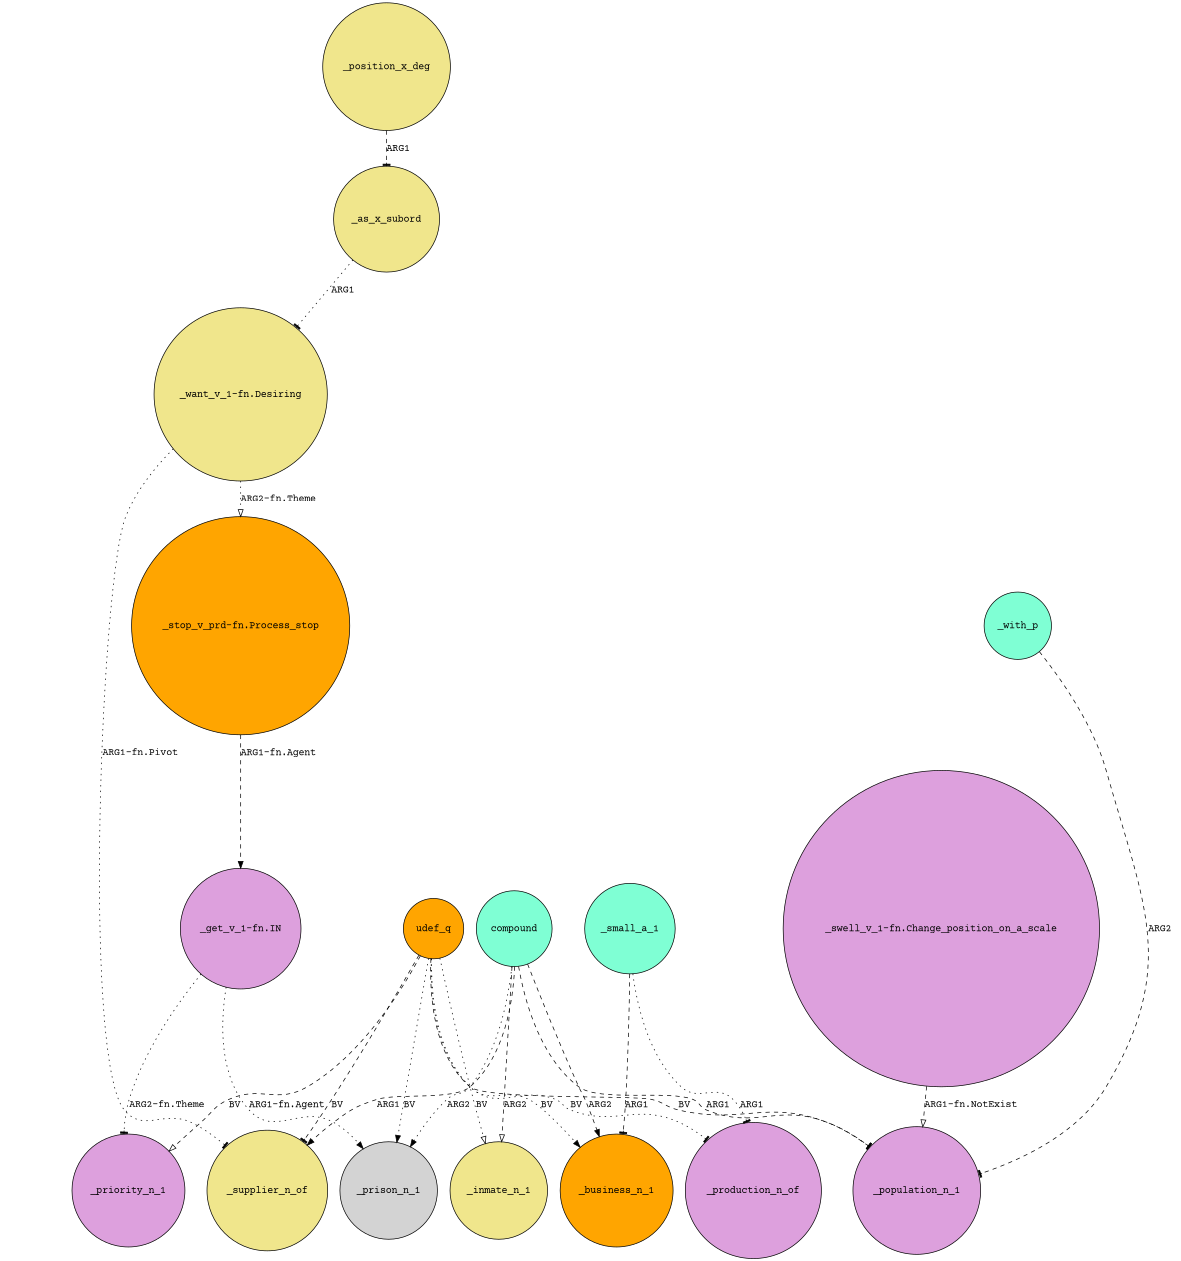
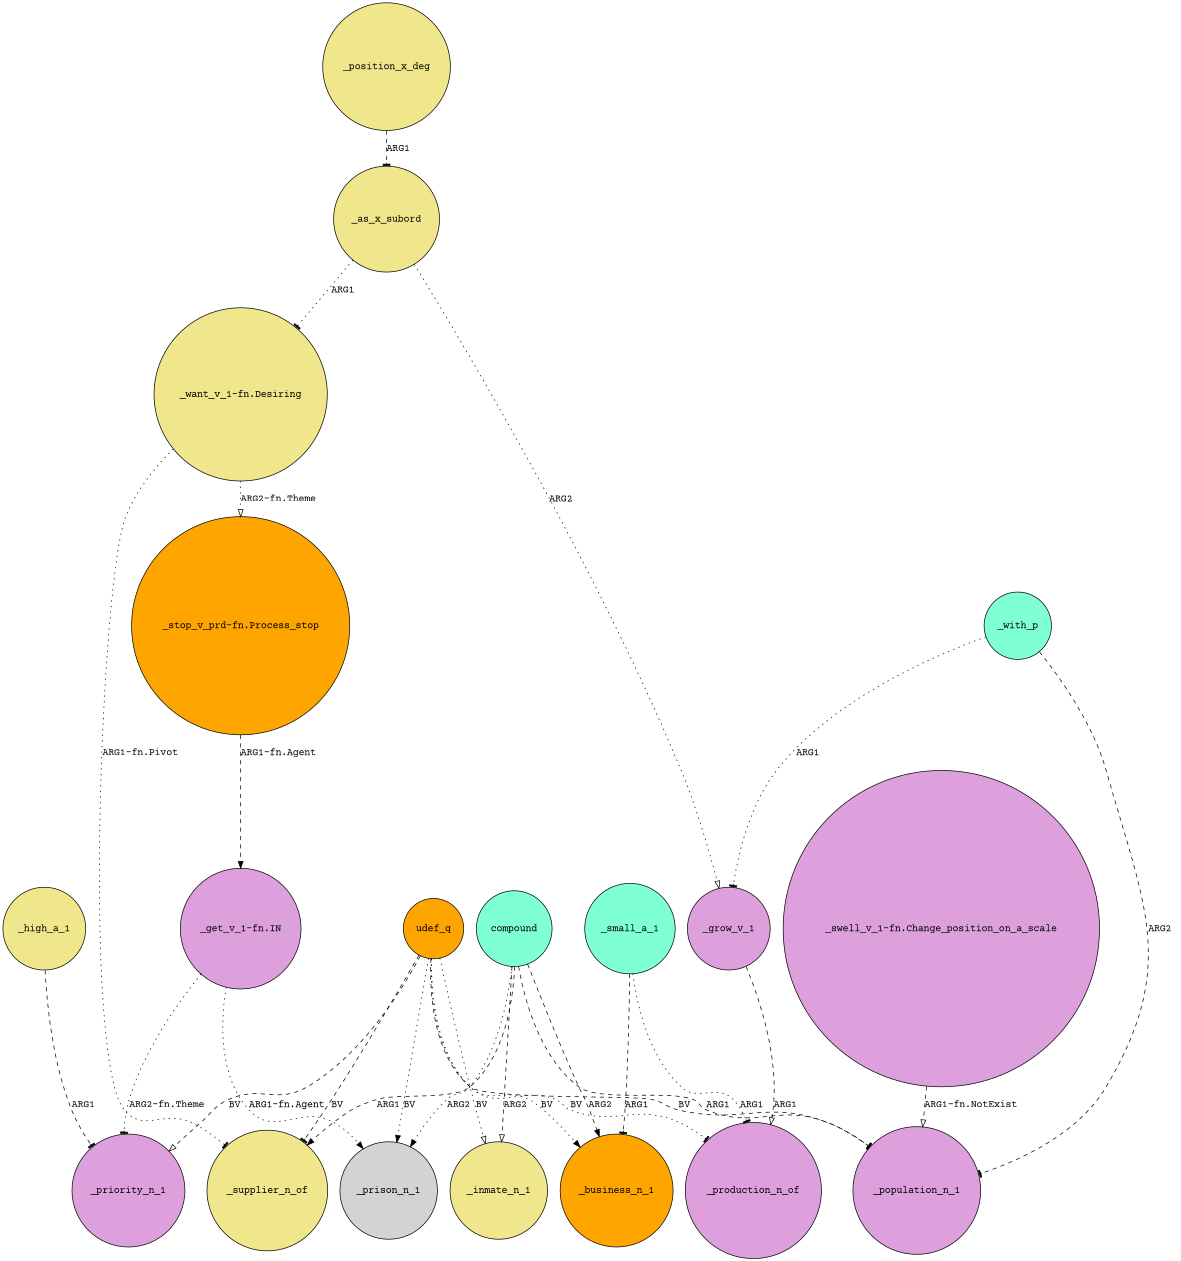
node "_high_a_1": added
node "_grow_v_1": added
